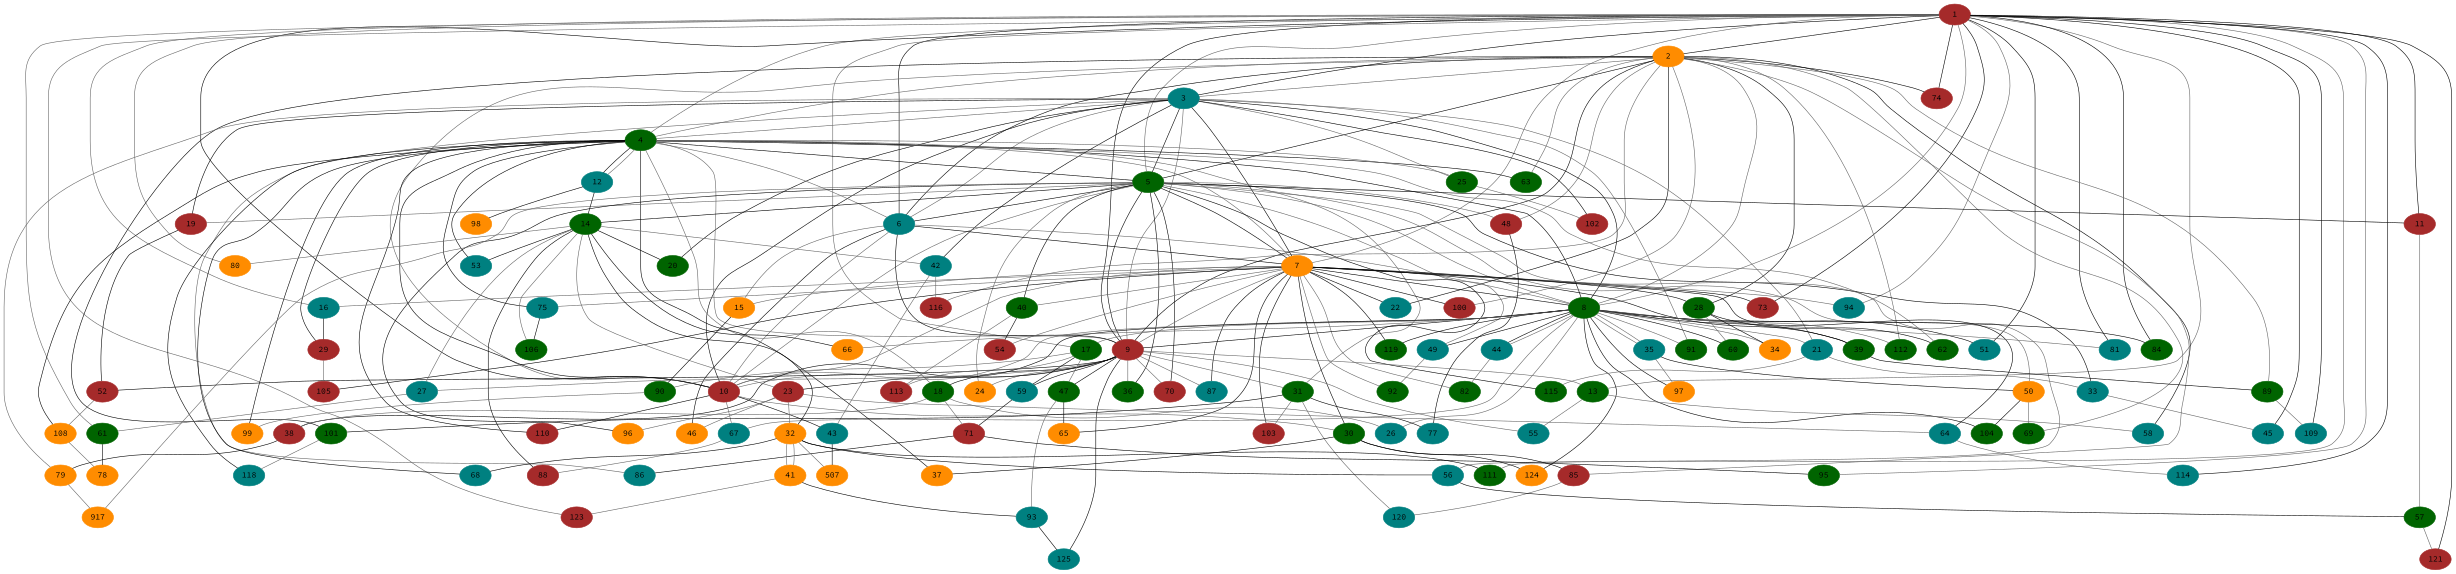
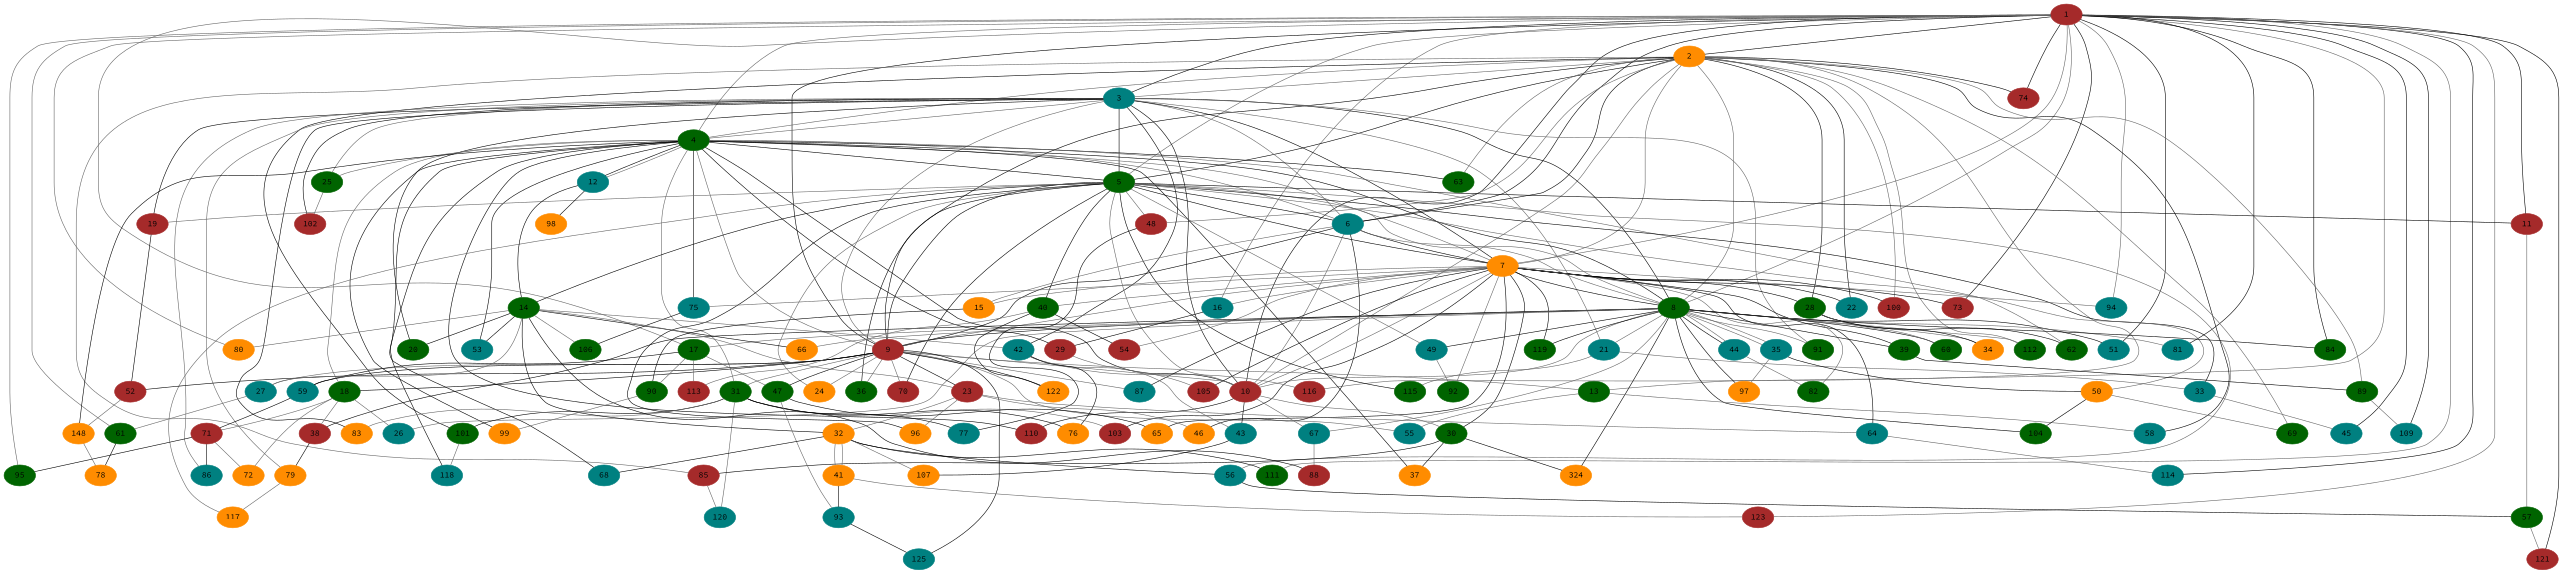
edge "2" -- "7": added
node "122": added
node "108": label "108" -> "148"
node "83": added
node "76": added
node "72": added
node "507": label "507" -> "107"
node "124": label "124" -> "324"
node "917": label "917" -> "117"
